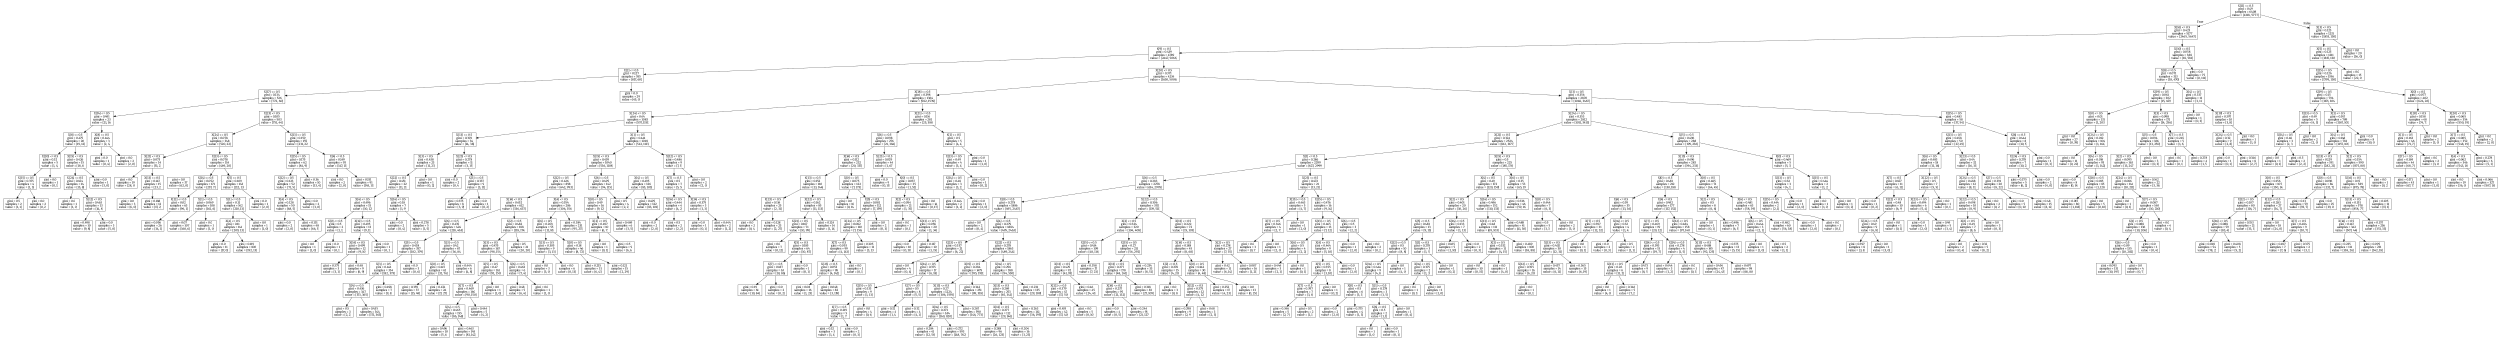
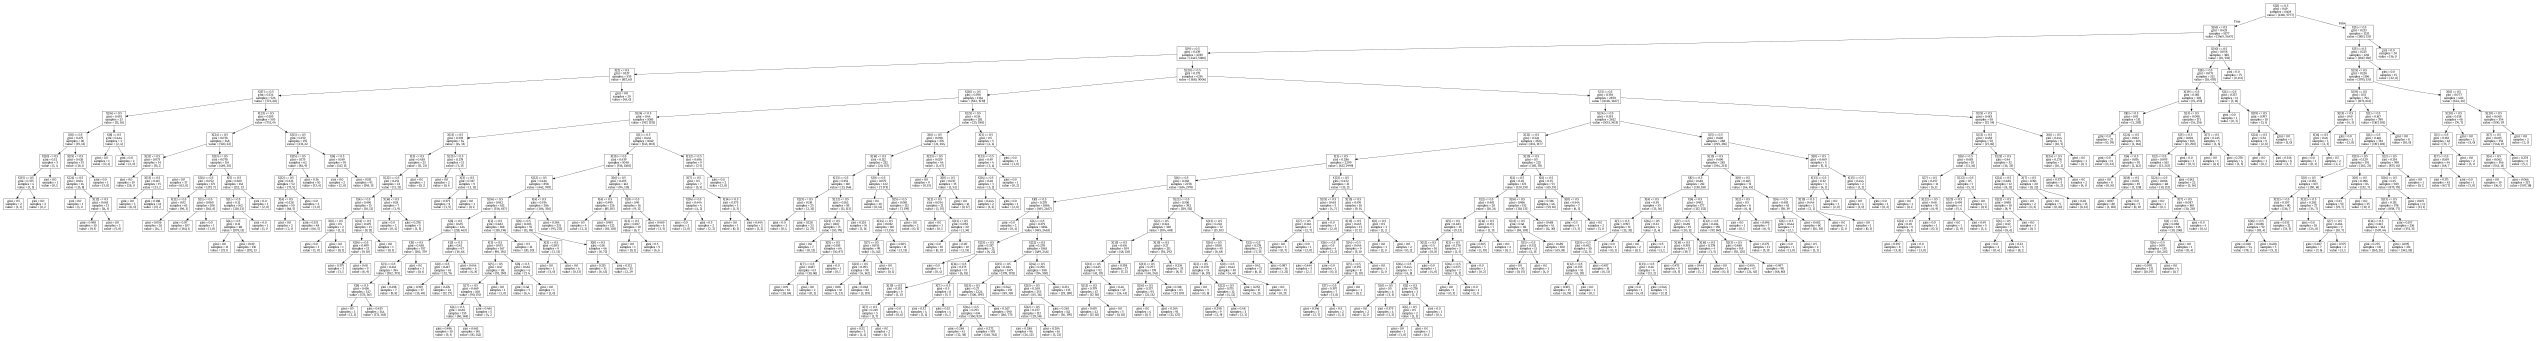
edge "X[6] <= 0.5 gini = 0.495 samples = 142 value = [94, 115]" -> "gini = 0.5 samples = 4 value = [2, 2]": now "X[6] <= 0.5 gini = 0.495 samples = 142 value = [94, 115]" -> "X[4] <= 0.5 gini = 0.495 samples = 126 value = [85, 103]"
node "gini = 0.119 samples = 100 value = [192, 13]": label "gini = 0.119 samples = 100 value = [192, 13]" -> "gini = 0.119 samples = 130 value = [192, 13]"
edge "X[13] <= 0.5 gini = 0.402 samples = 30 value = [12, 31]" -> "gini = 0.365 samples = 15 value = [6, 19]": now "X[12] <= 0.5 gini = 0.355 samples = 16 value = [6, 20]" -> "gini = 0.365 samples = 15 value = [6, 19]"
